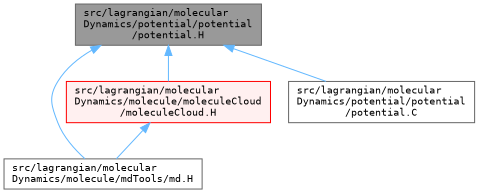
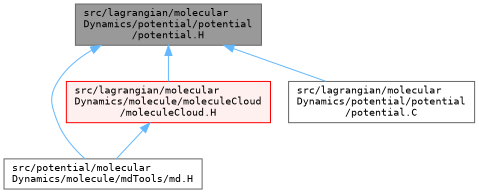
node "src/lagrangian/molecular Dynamics/molecule/mdTools/md.H": label "src/lagrangian/molecular Dynamics/molecule/mdTools/md.H" -> "src/potential/molecular Dynamics/molecule/mdTools/md.H"
